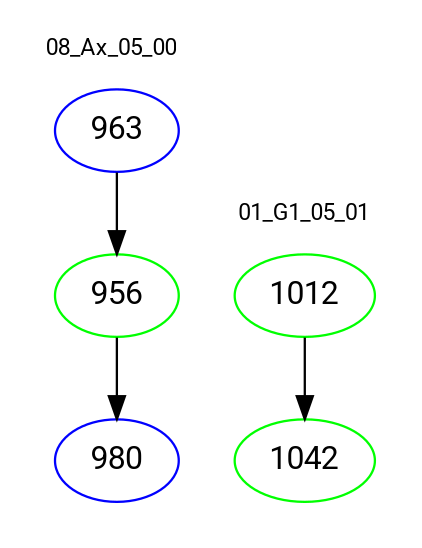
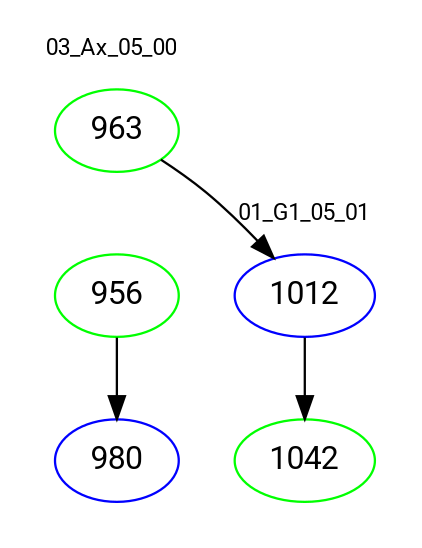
cluster "08_Ax_05_00": label "08_Ax_05_00" -> "03_Ax_05_00"
node "963": color blue -> green
edge "963" -> "956": now "963" -> "1012"
node "1012": color green -> blue
